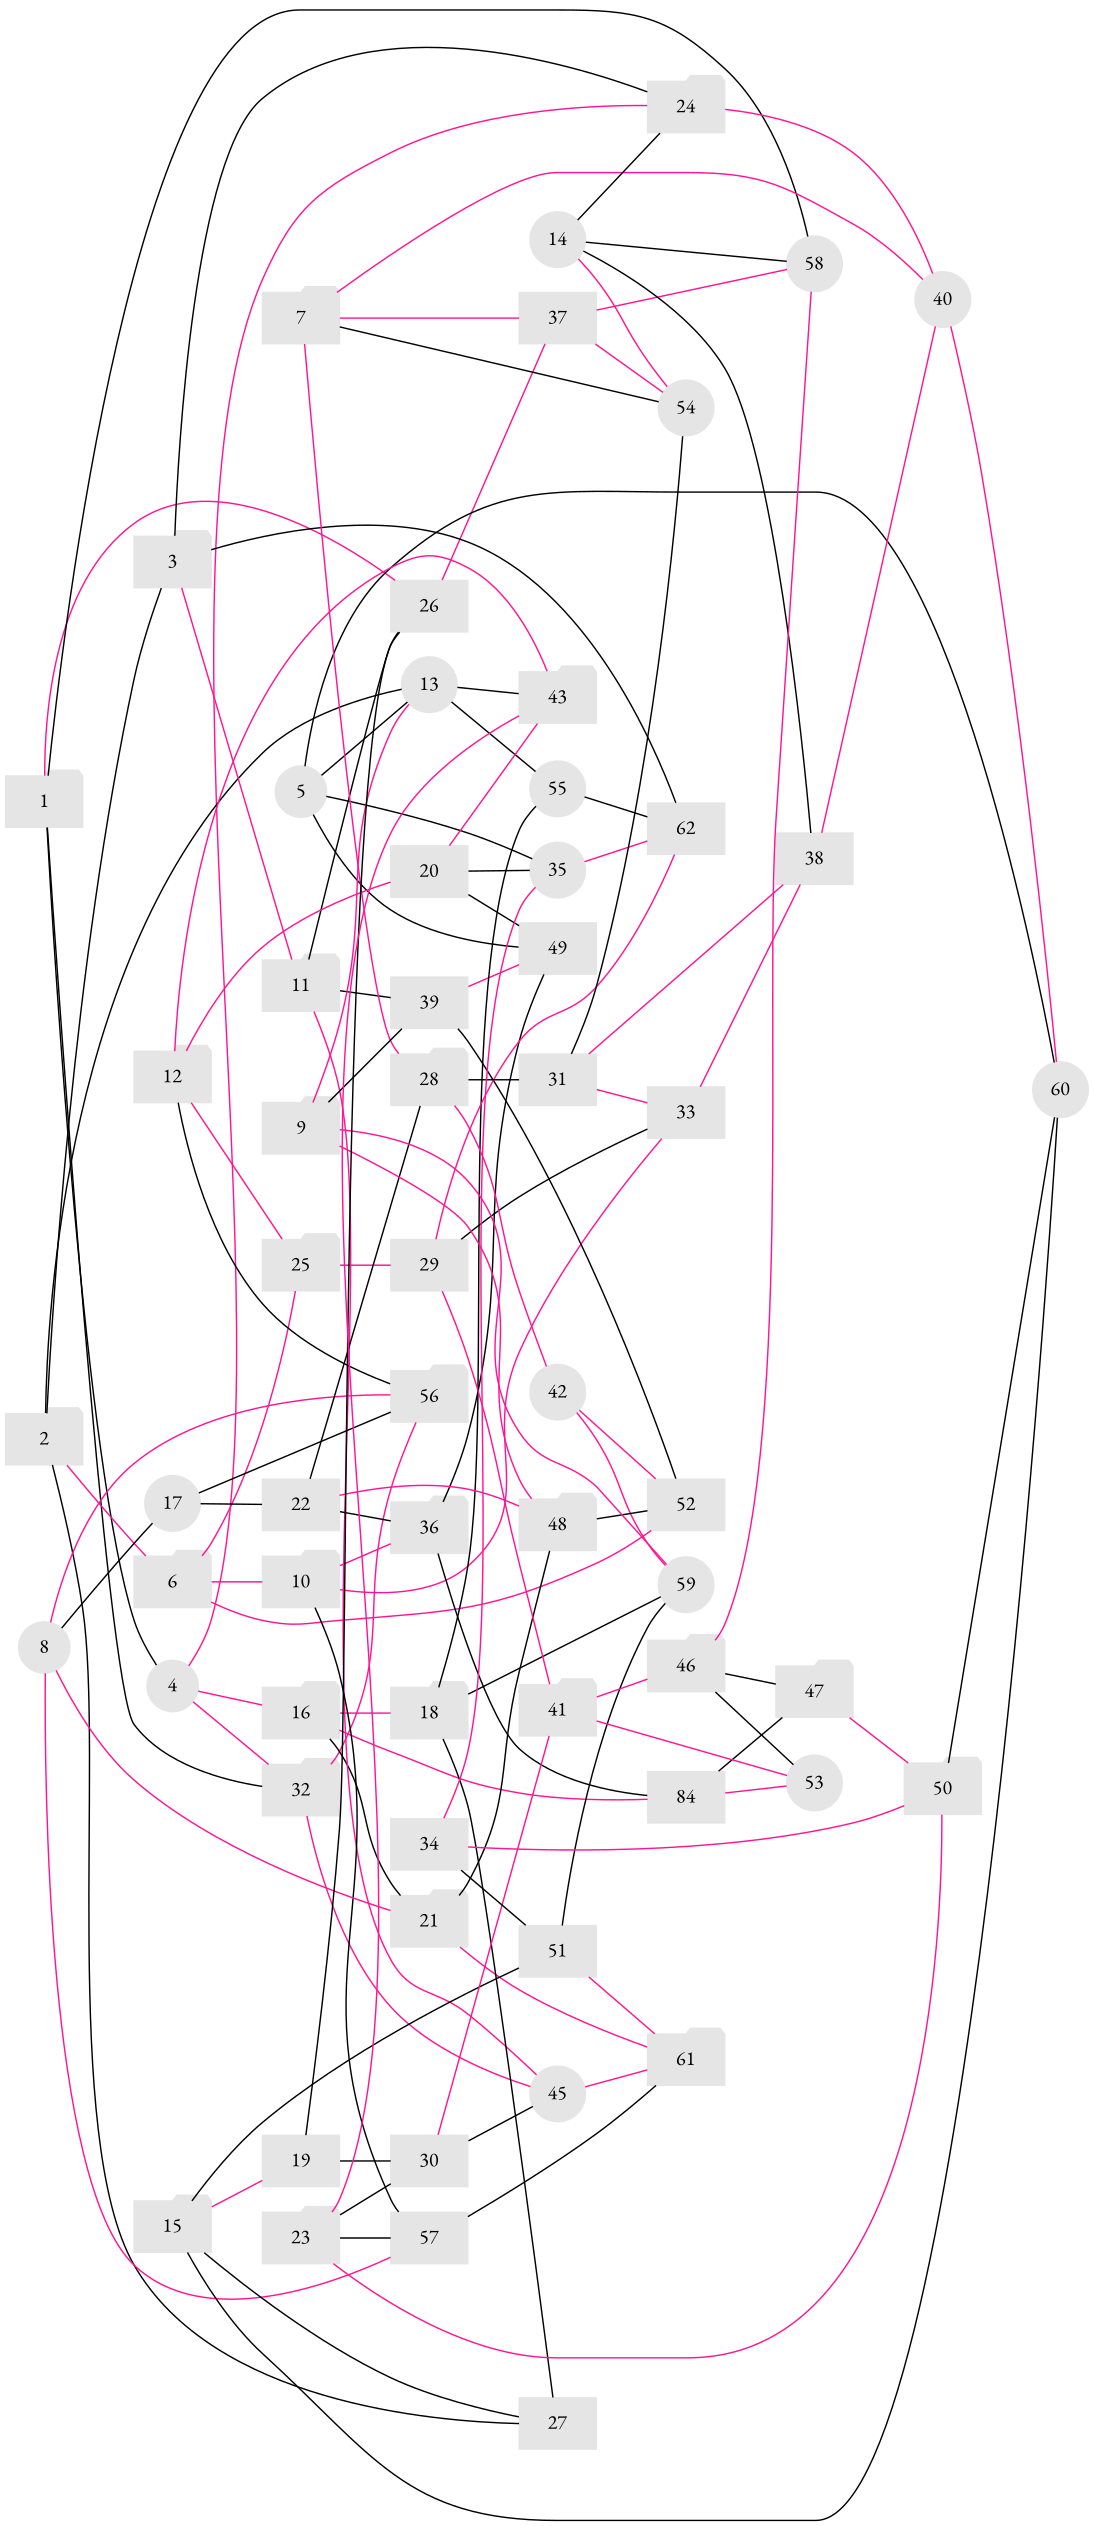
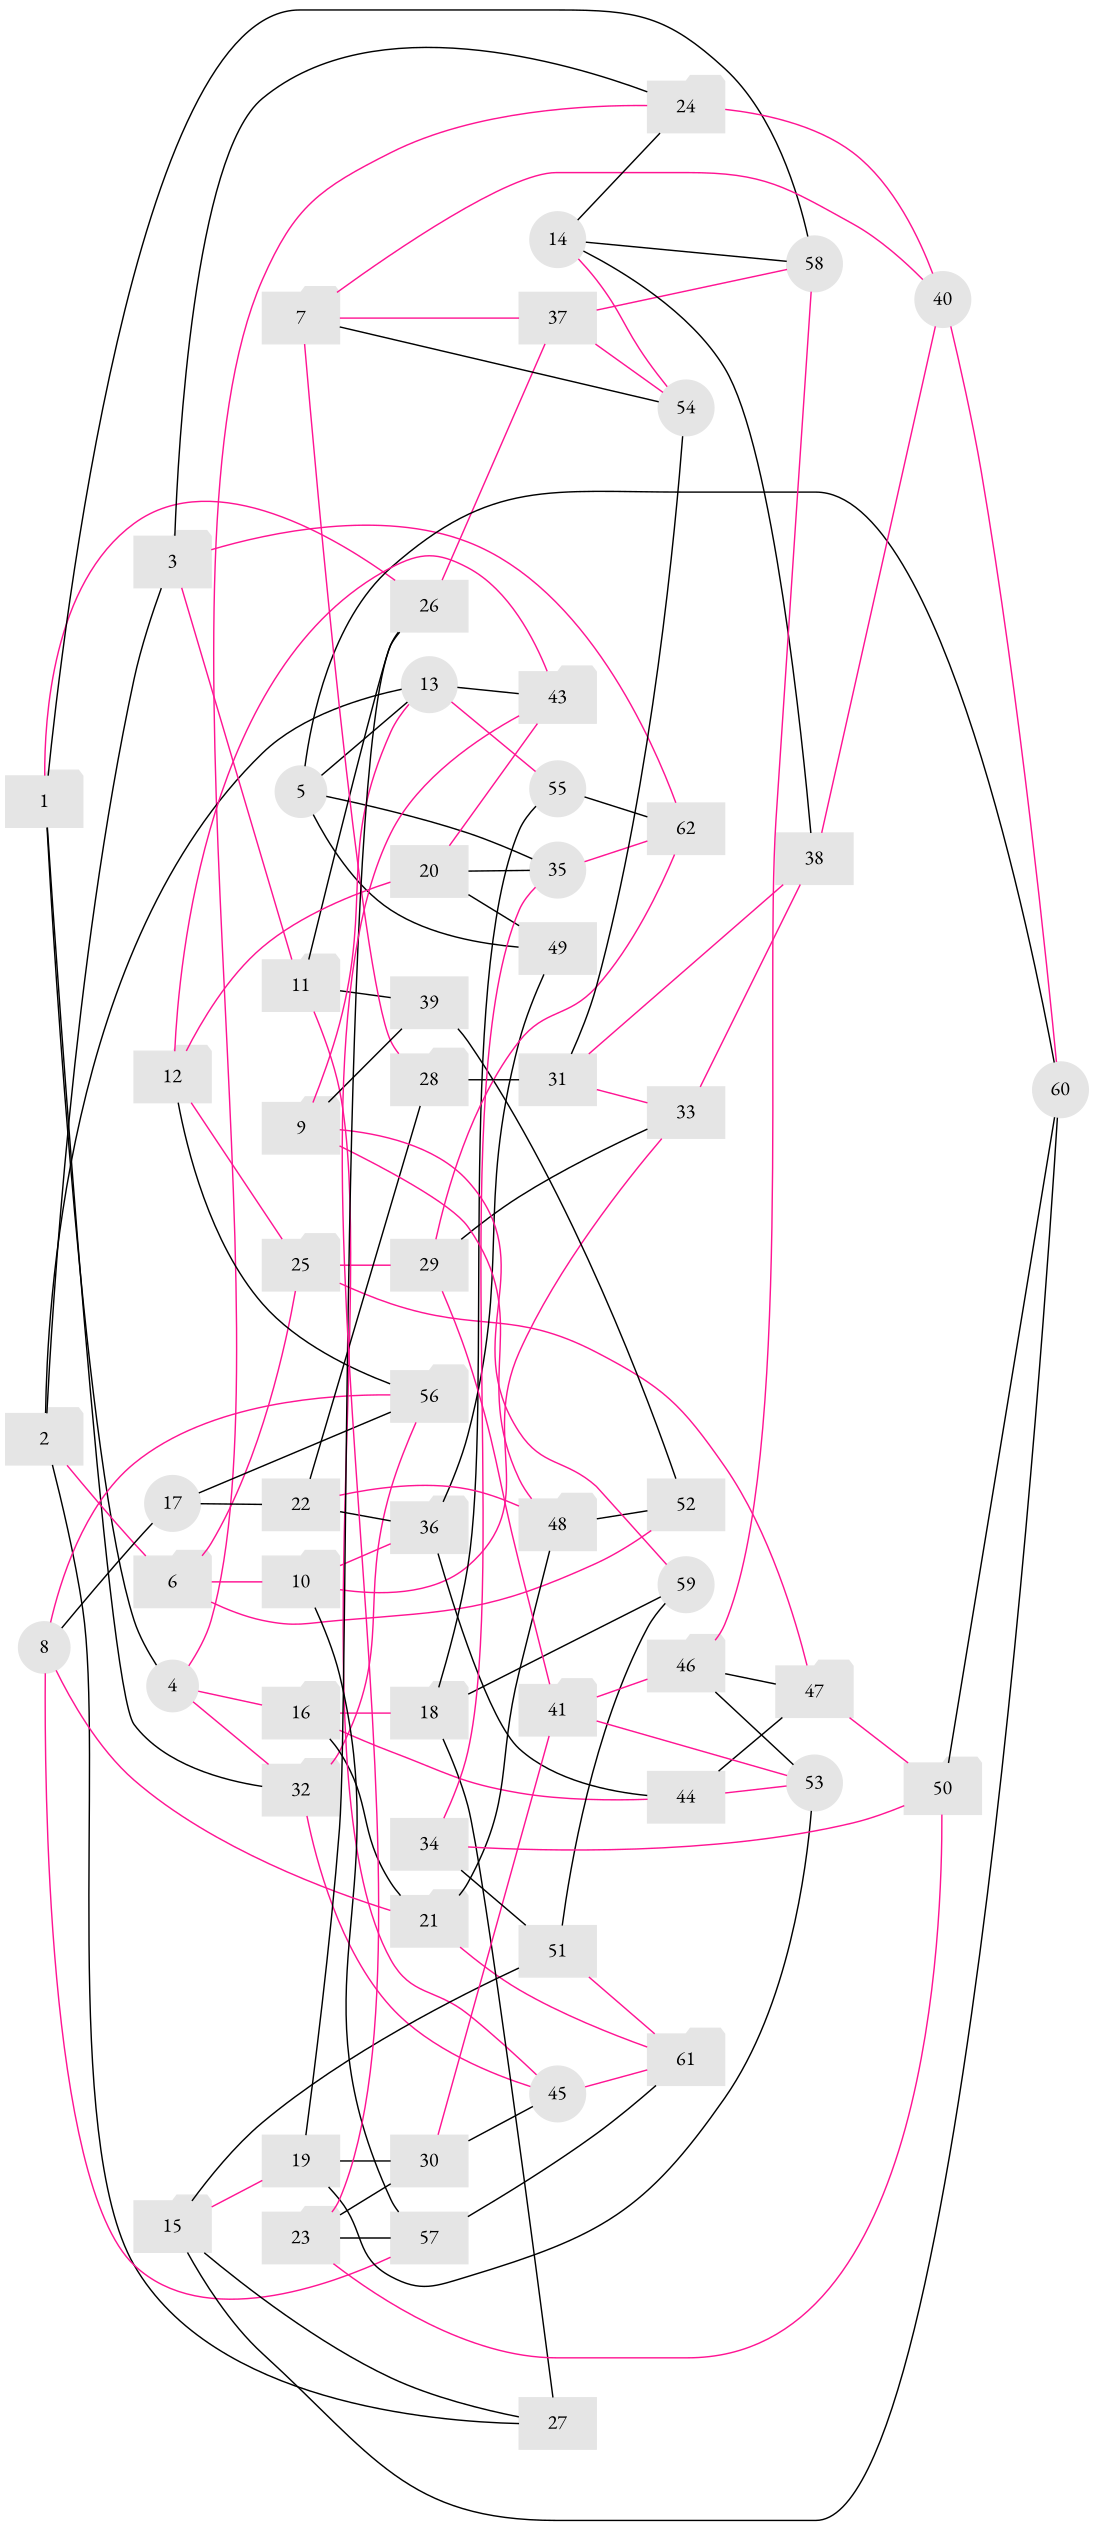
edge "3" -- "62": color black -> deeppink
edge "13" -- "55": color black -> deeppink
edge "49" -- "39": removed
node "42": removed
edge "25" -- "47": added
node "84": label "84" -> "44"
edge "53" -- "19": added
